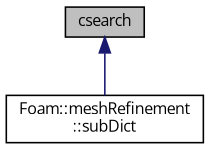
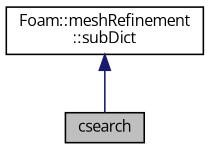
edge "Foam::meshRefinement ::subDict" -> "csearch": reversed
